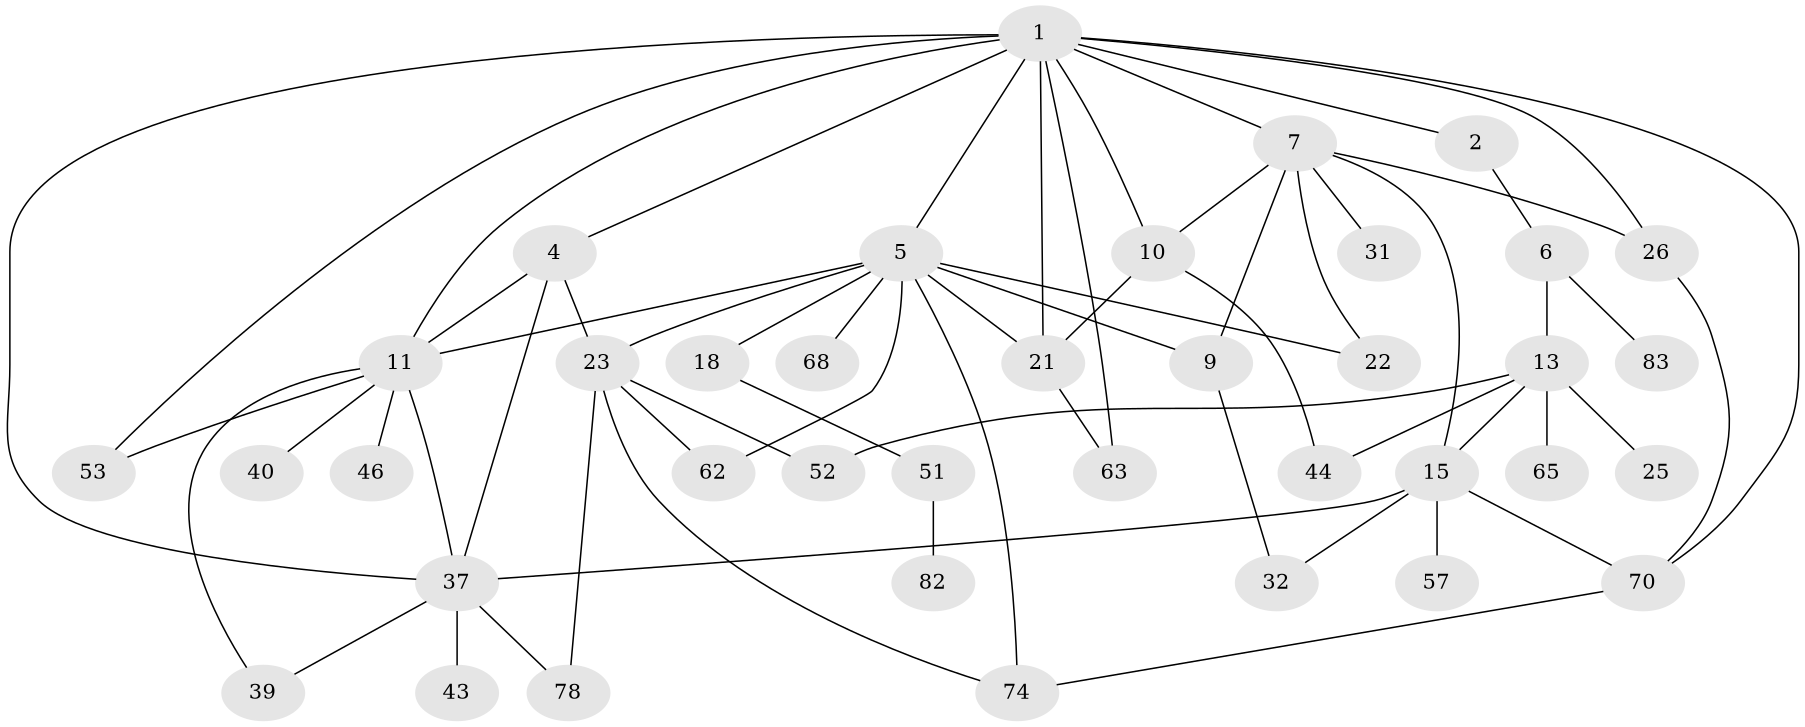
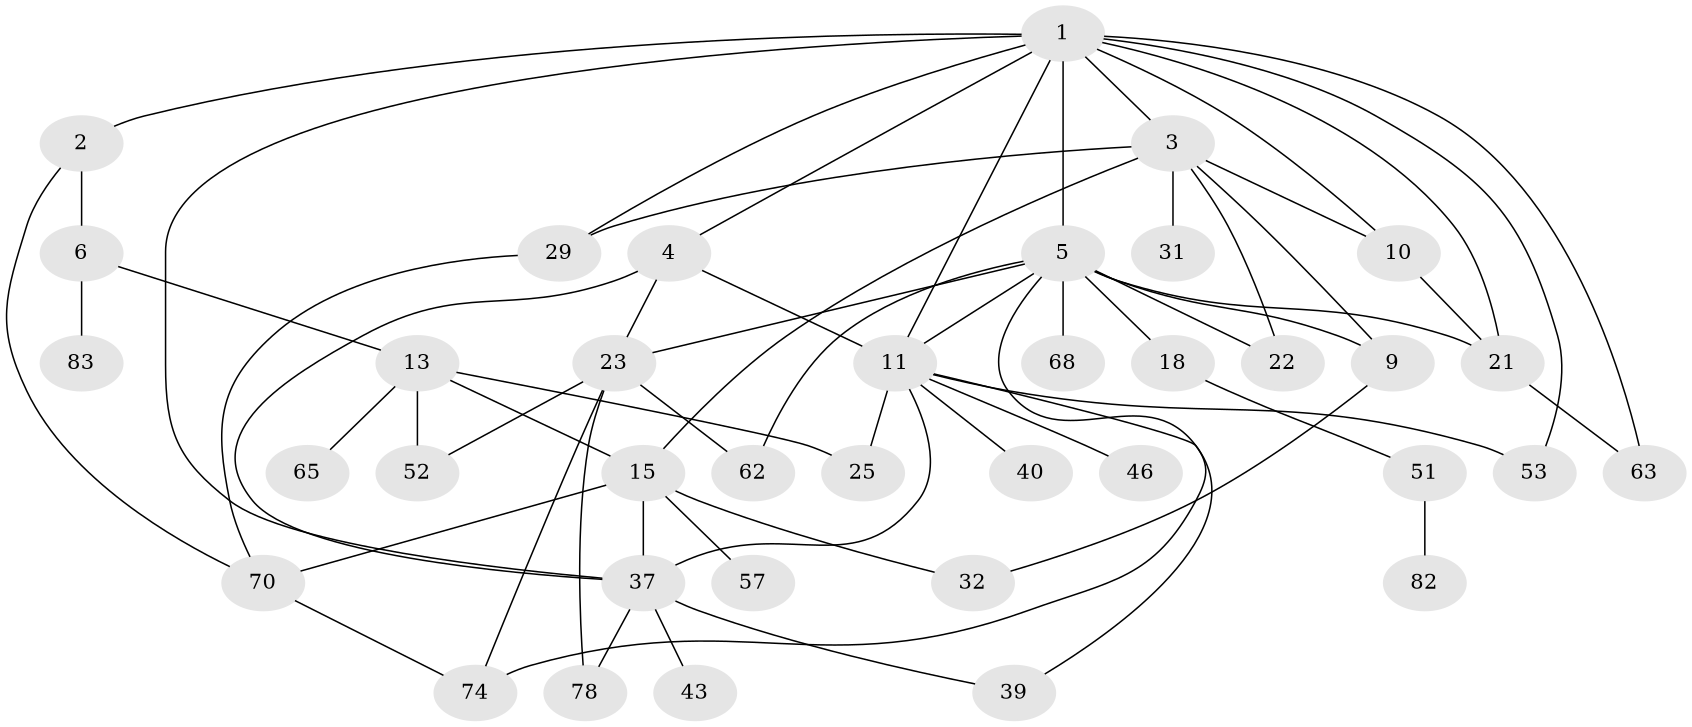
edge "1" -- "70": now "2" -- "70"
node "7": label "7" -> "3"
node "26": label "26" -> "29"
edge "11" -- "25": added
node "44": removed
